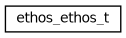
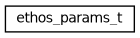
node "ethos_ethos_t": label "ethos_ethos_t" -> "ethos_params_t"
